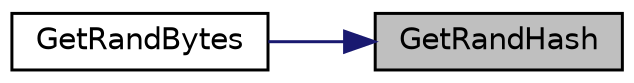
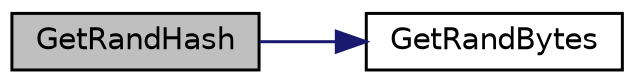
edge "GetRandBytes" -> "GetRandHash": reversed
